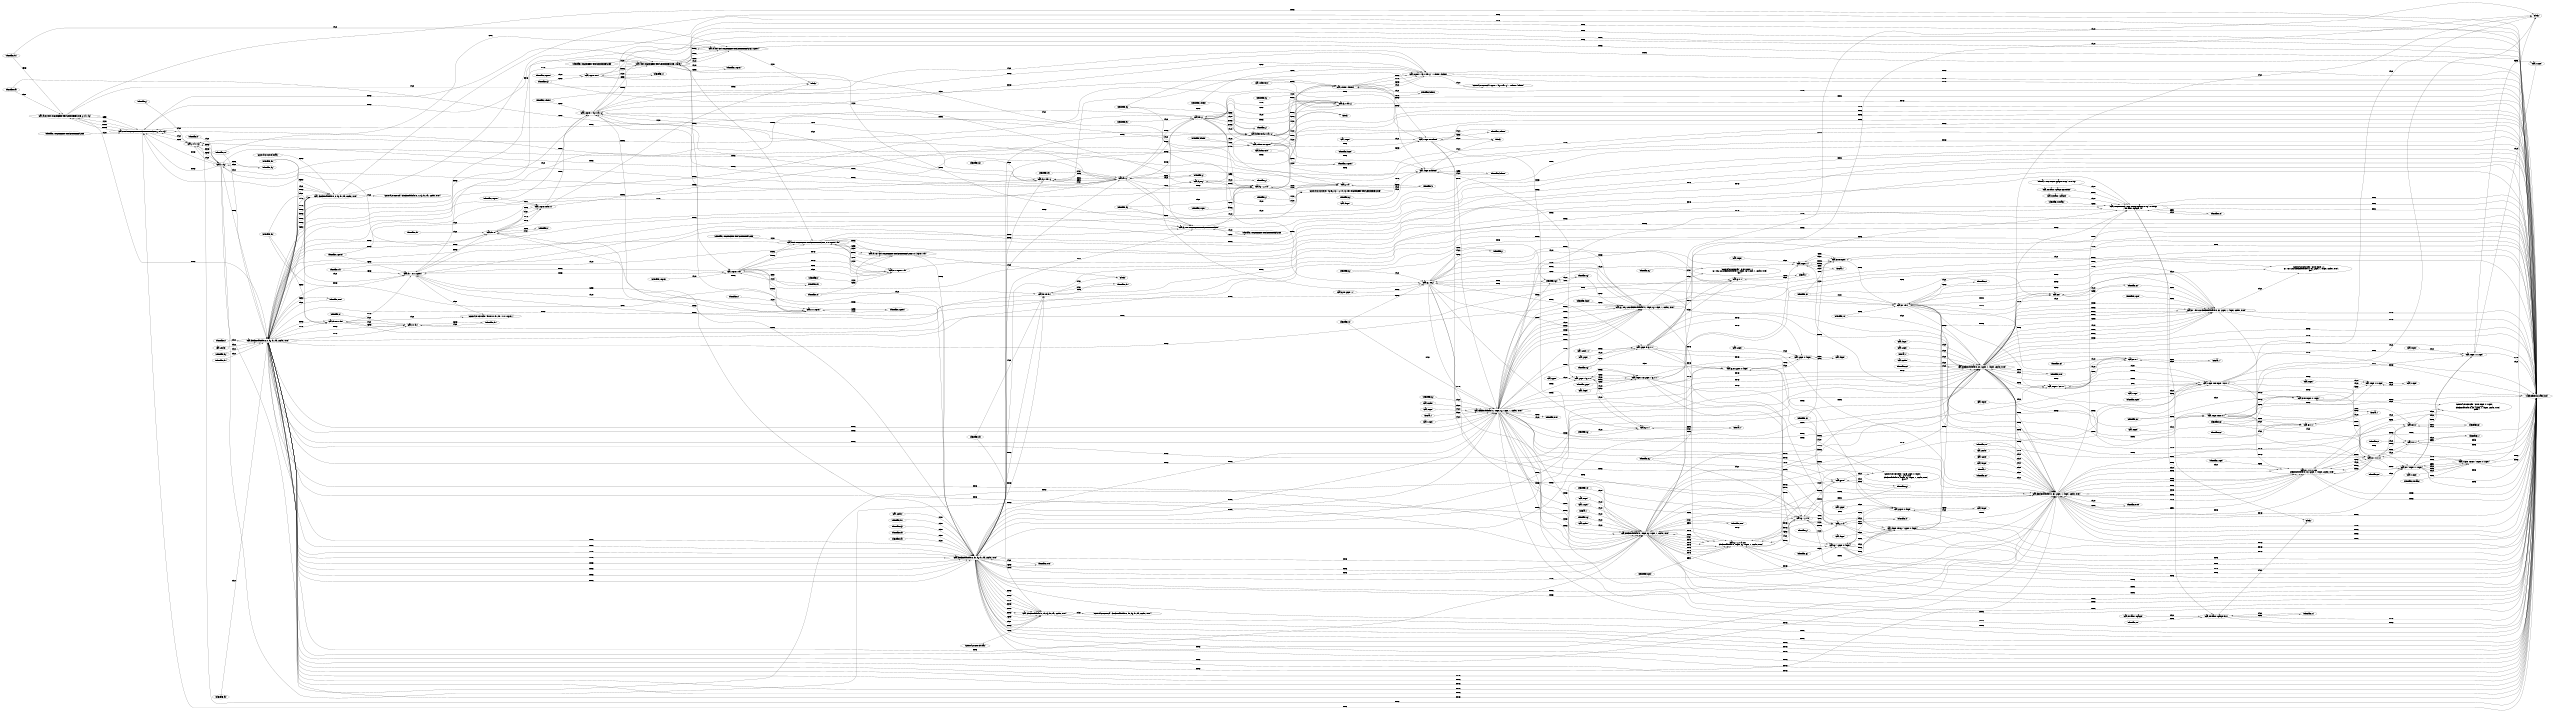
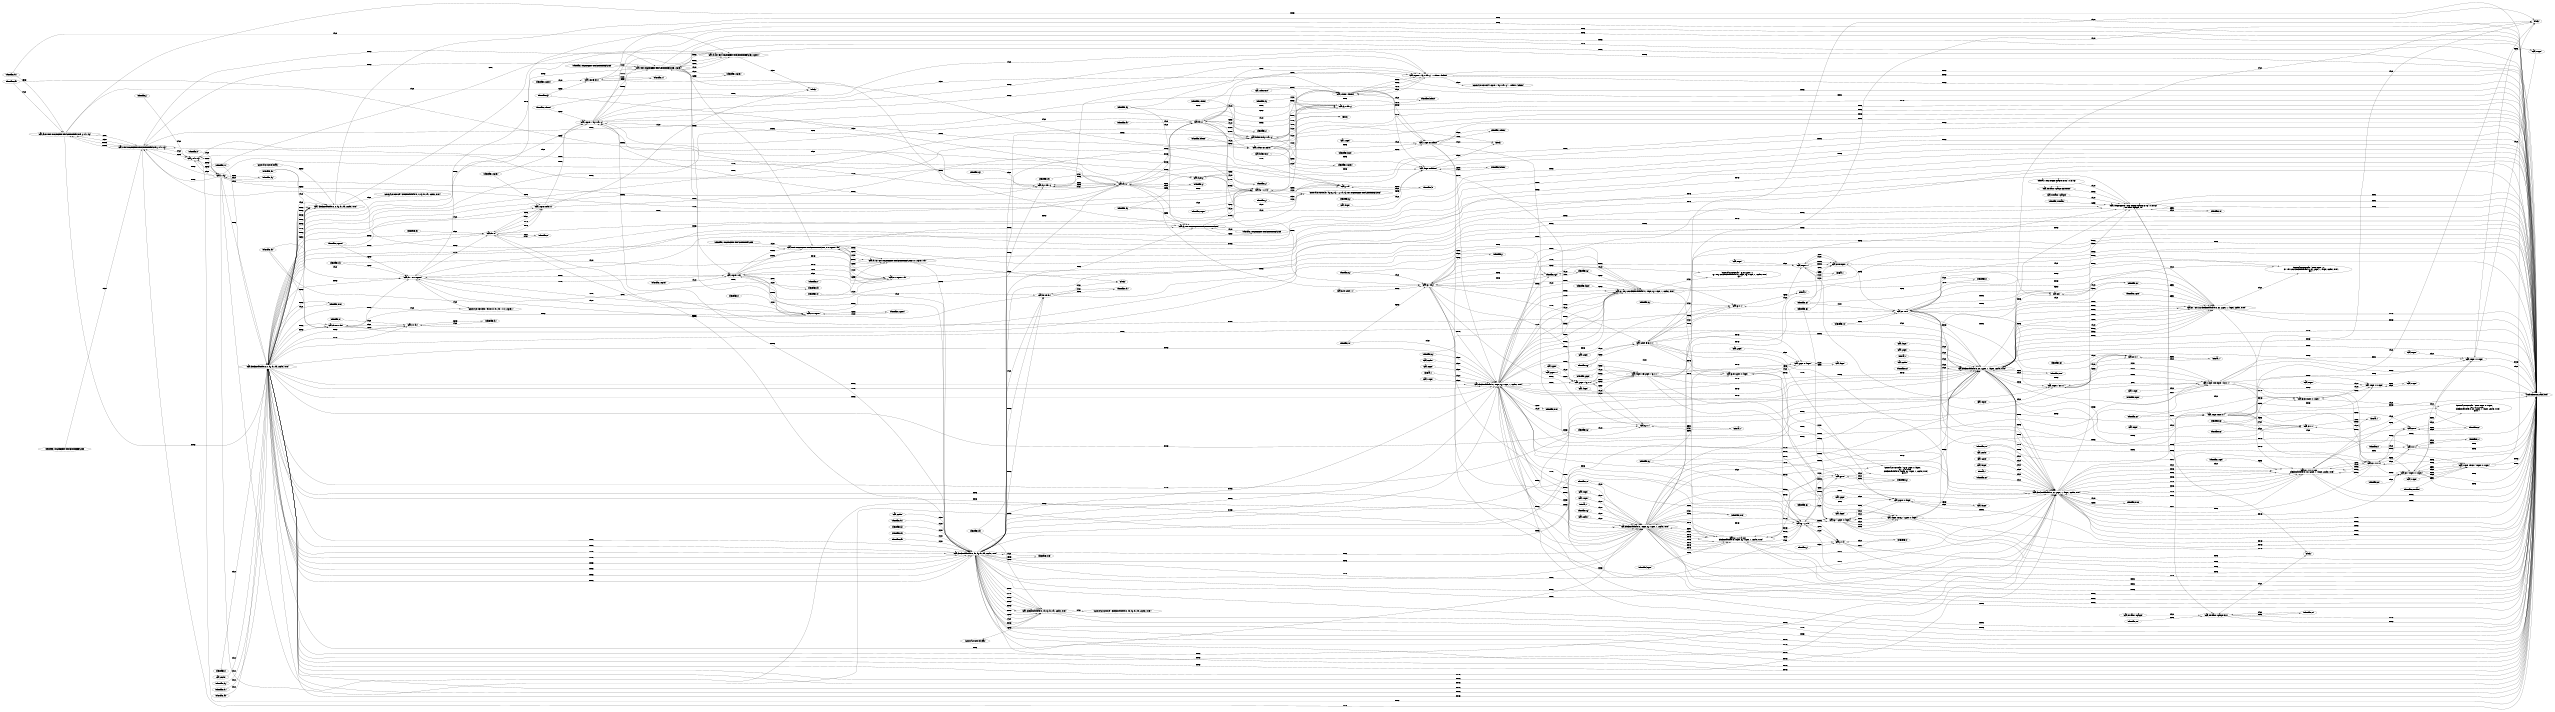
edge "(Call,*y_ptr - 1)" -> "(Call,*y_ptr = cy + 1)": now "(Call,*y_ptr - 1)" -> "(Call,*y_ptr - (cy + 1))"
